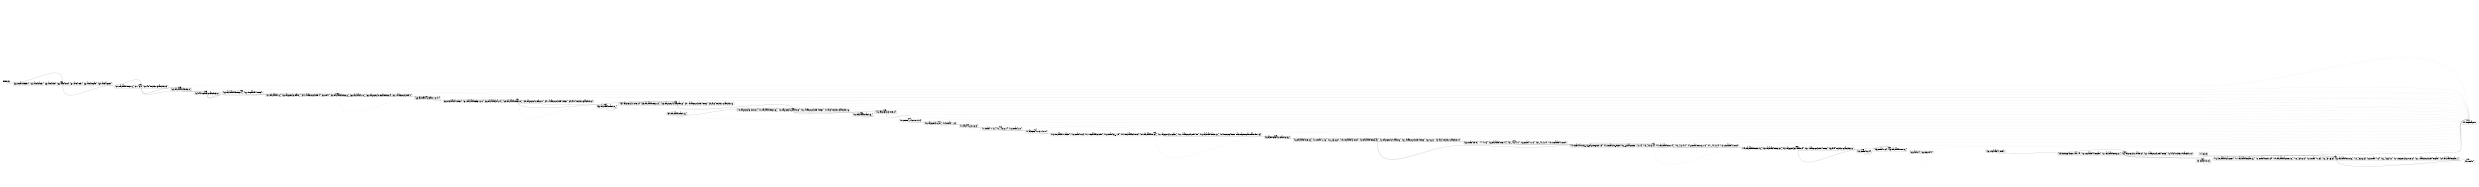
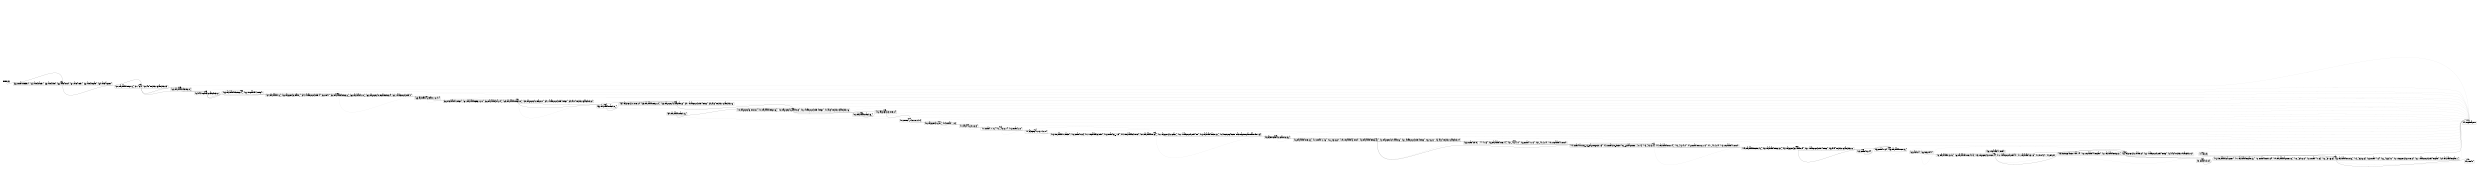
node "4767: read-variable['e',v50,v48]": added
